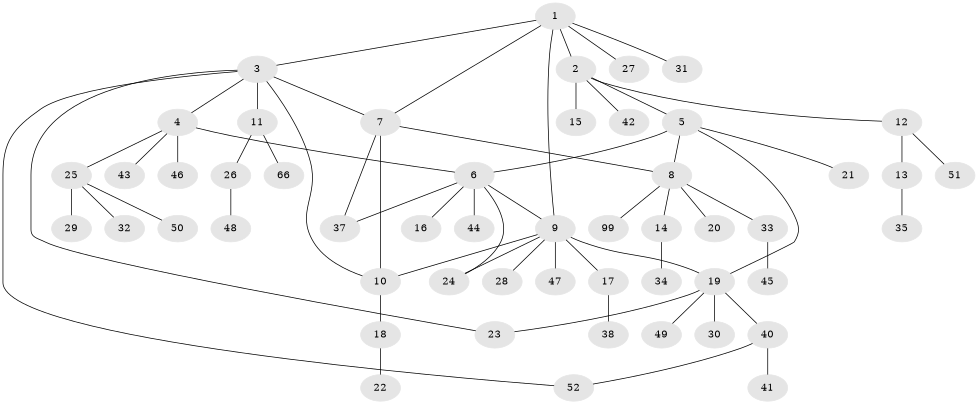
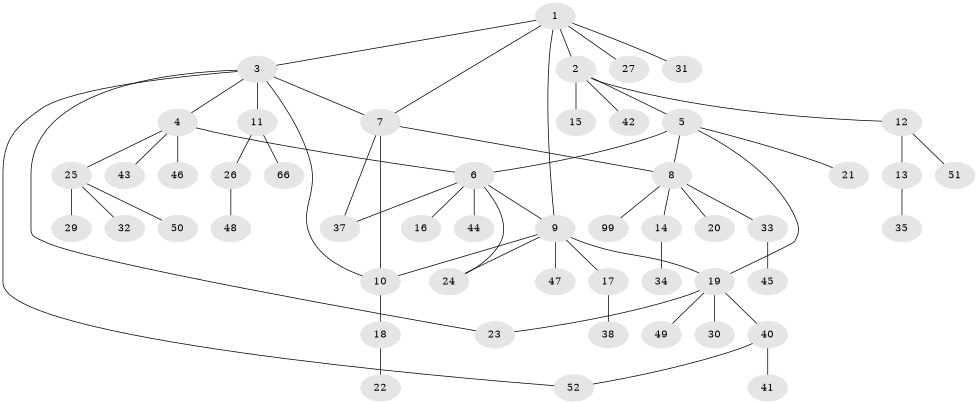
node "28": removed
